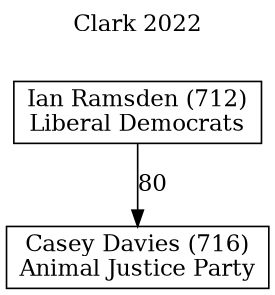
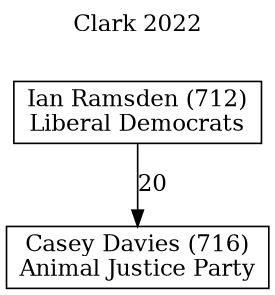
edge "Ian Ramsden (712) Liberal Democrats" -> "Casey Davies (716) Animal Justice Party": label "80" -> "20"
